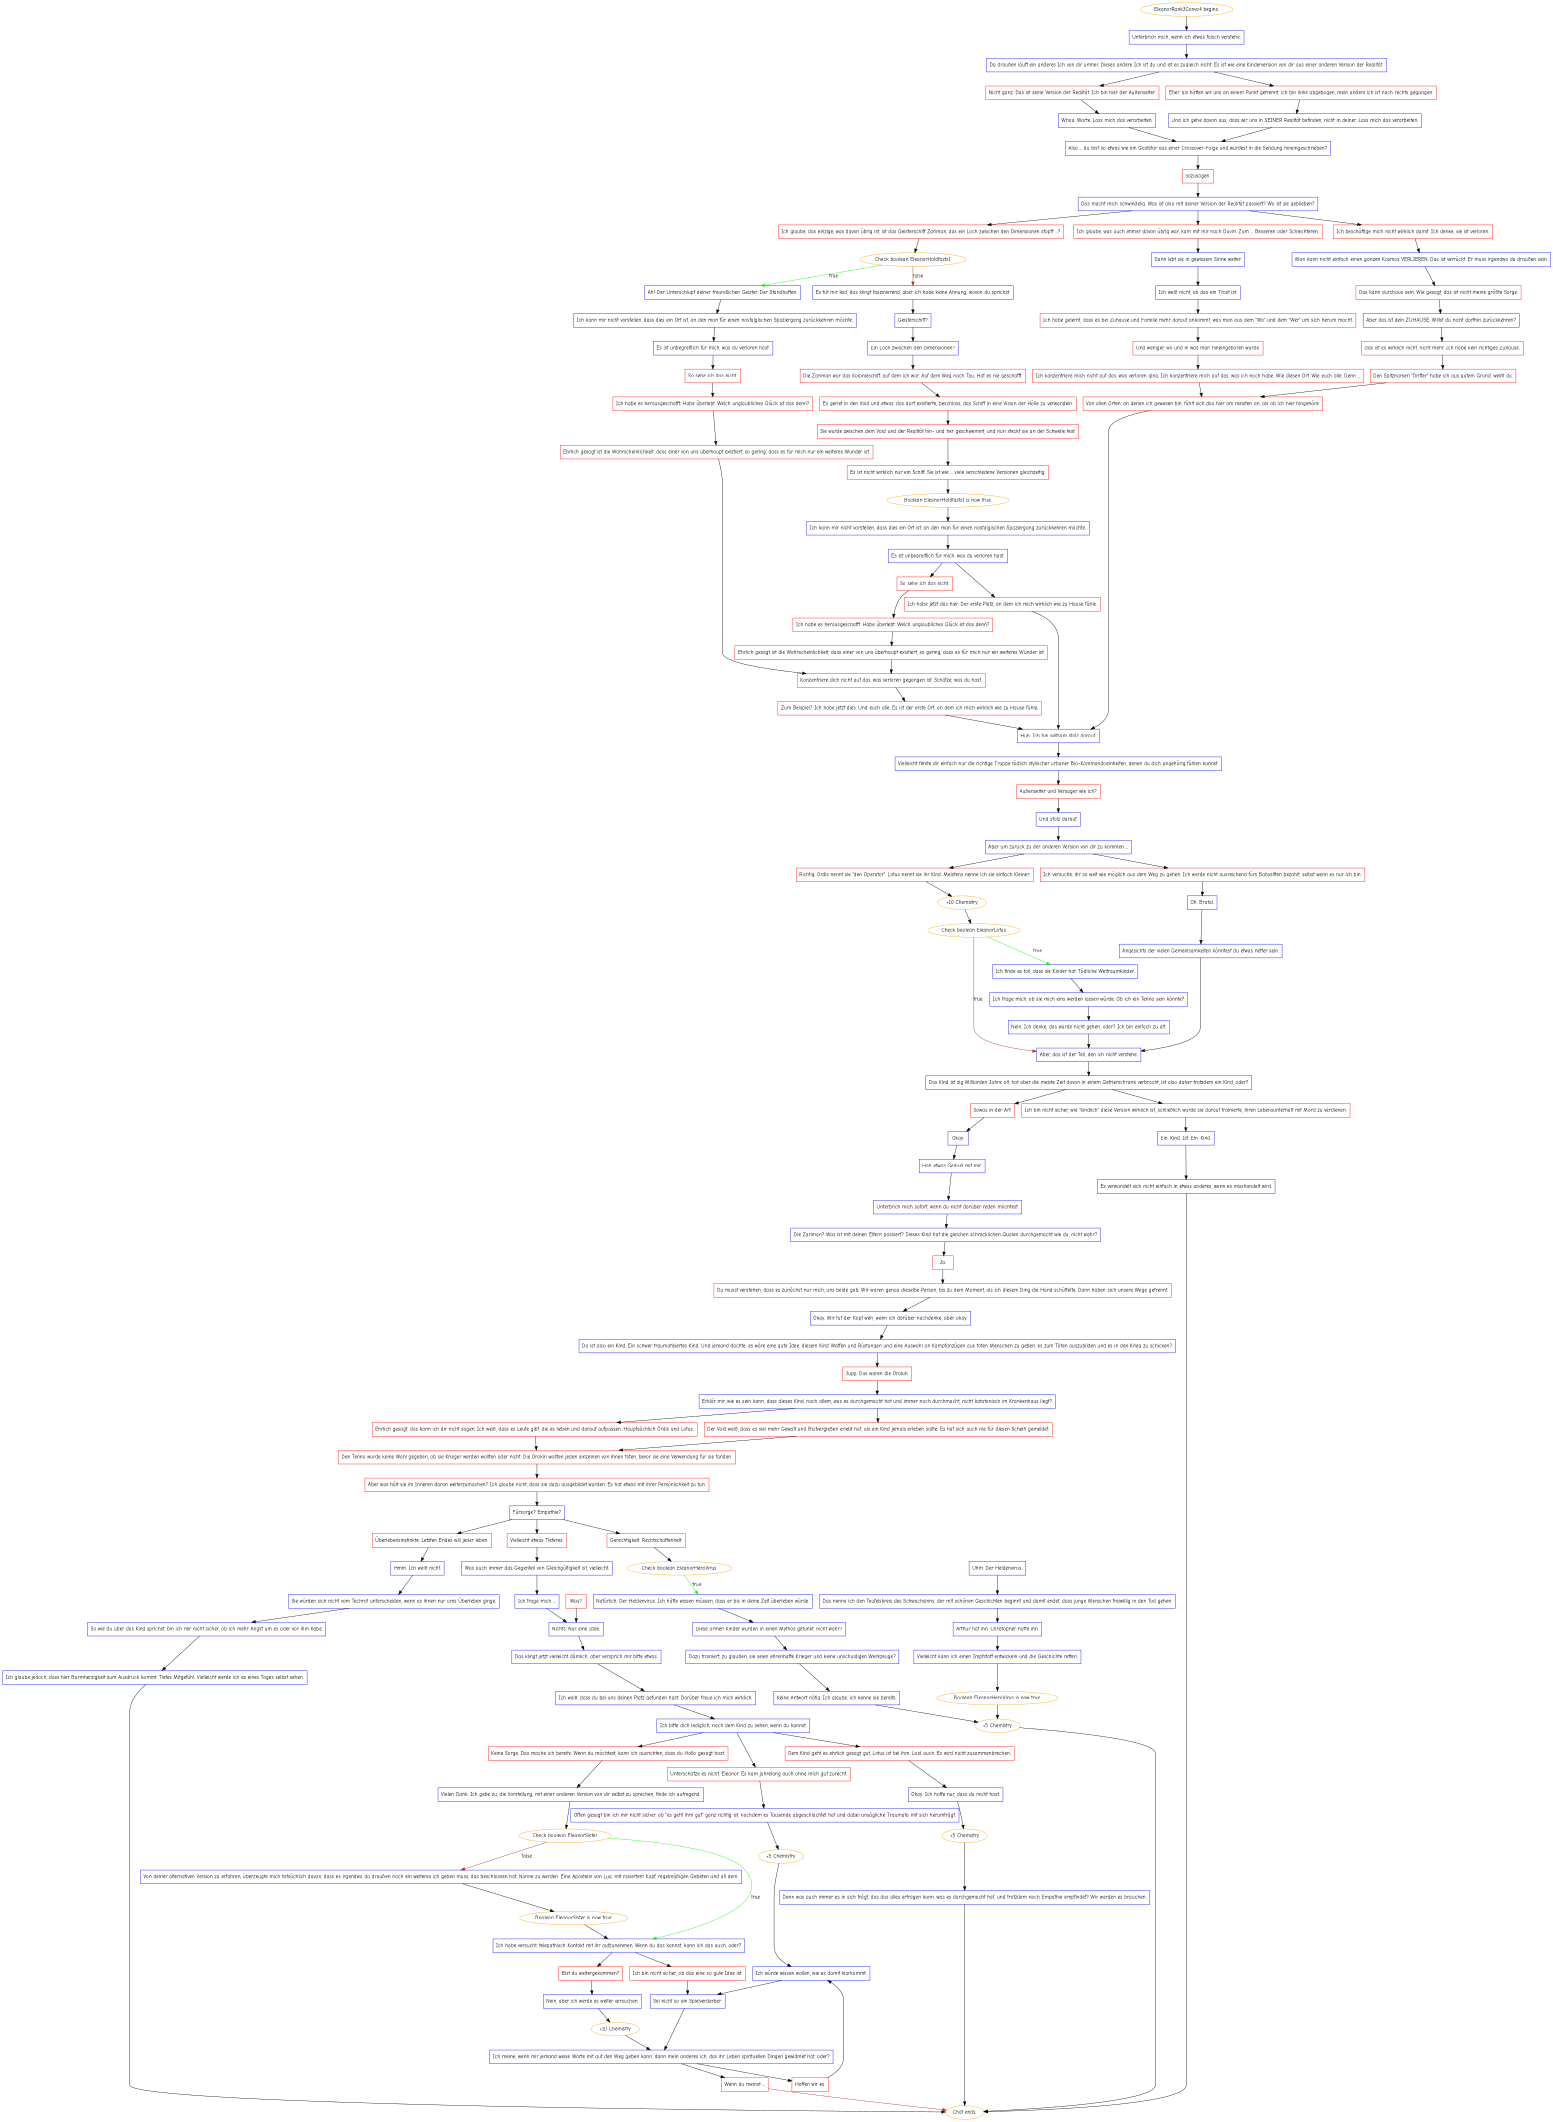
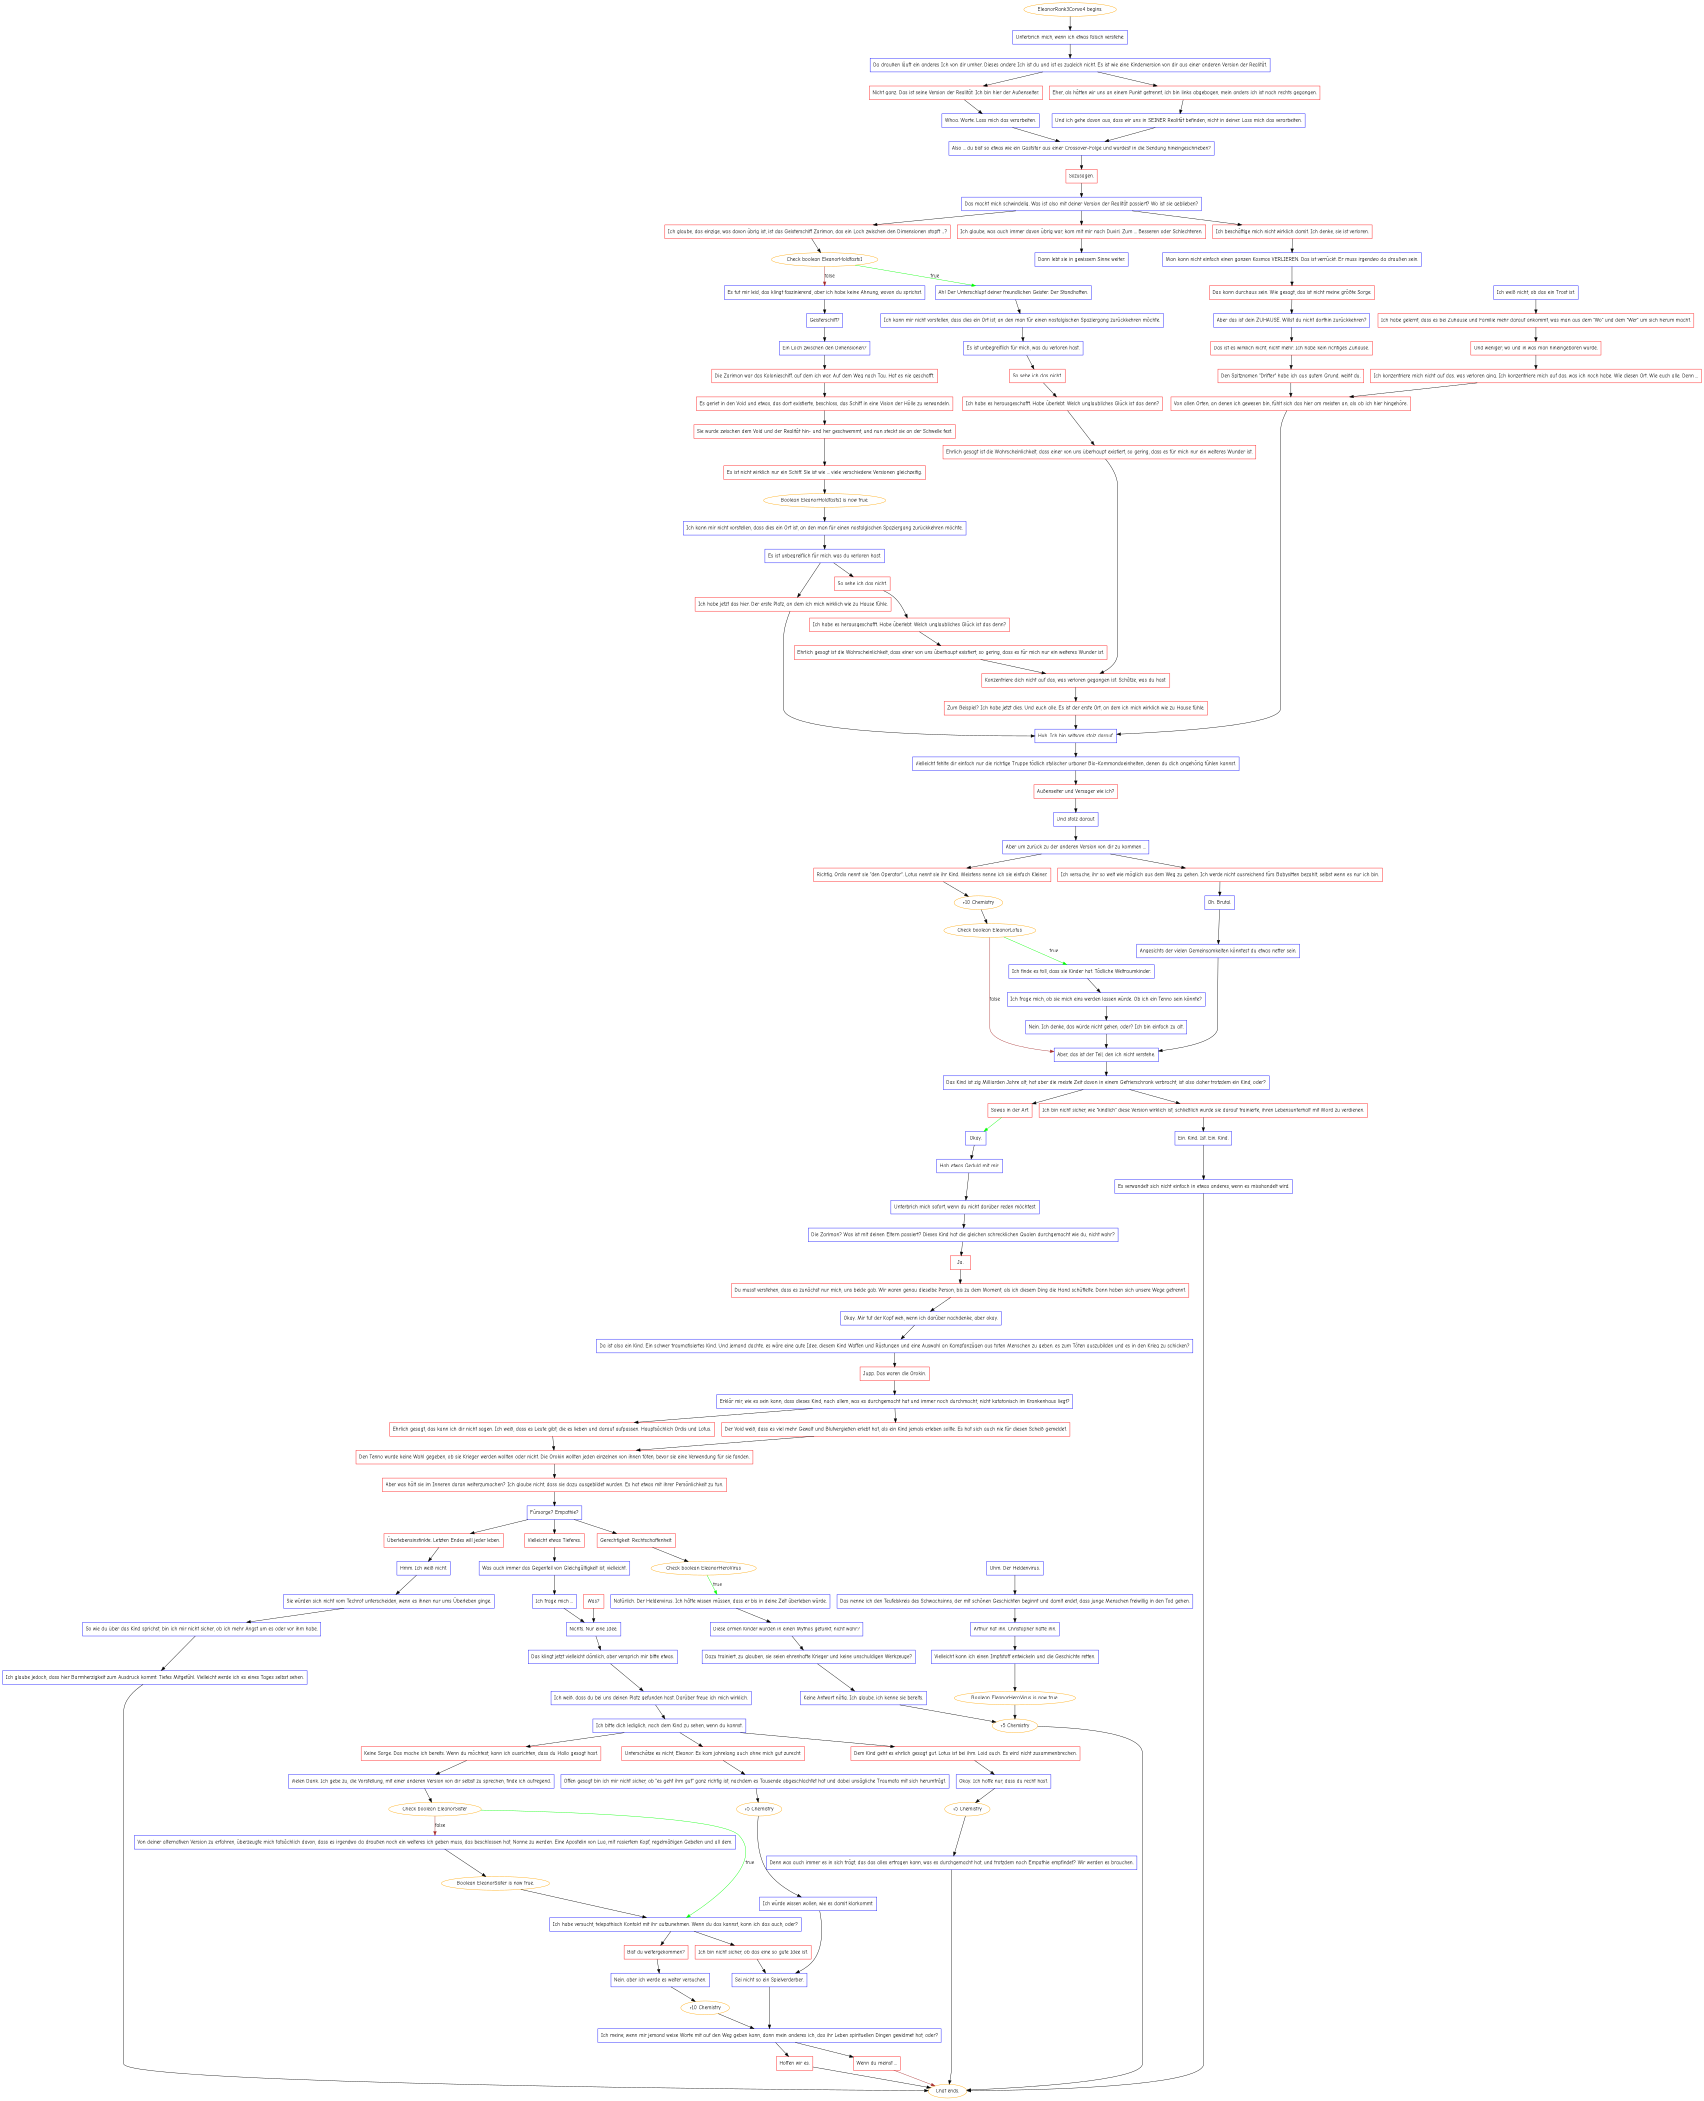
edge "Dann lebt sie in gewissem Sinne weiter." -> "Ich weiß nicht, ob das ein Trost ist.": removed
edge "Check boolean EleanorLotus" -> "Aber, das ist der Teil, den ich nicht verstehe.": label "true" -> "false"
edge "Sowas in der Art." -> "Okay.": color black -> green
edge "Hoffen wir es." -> "Ich würde wissen wollen, wie es damit klarkommt.": now "Hoffen wir es." -> "Chat ends."
